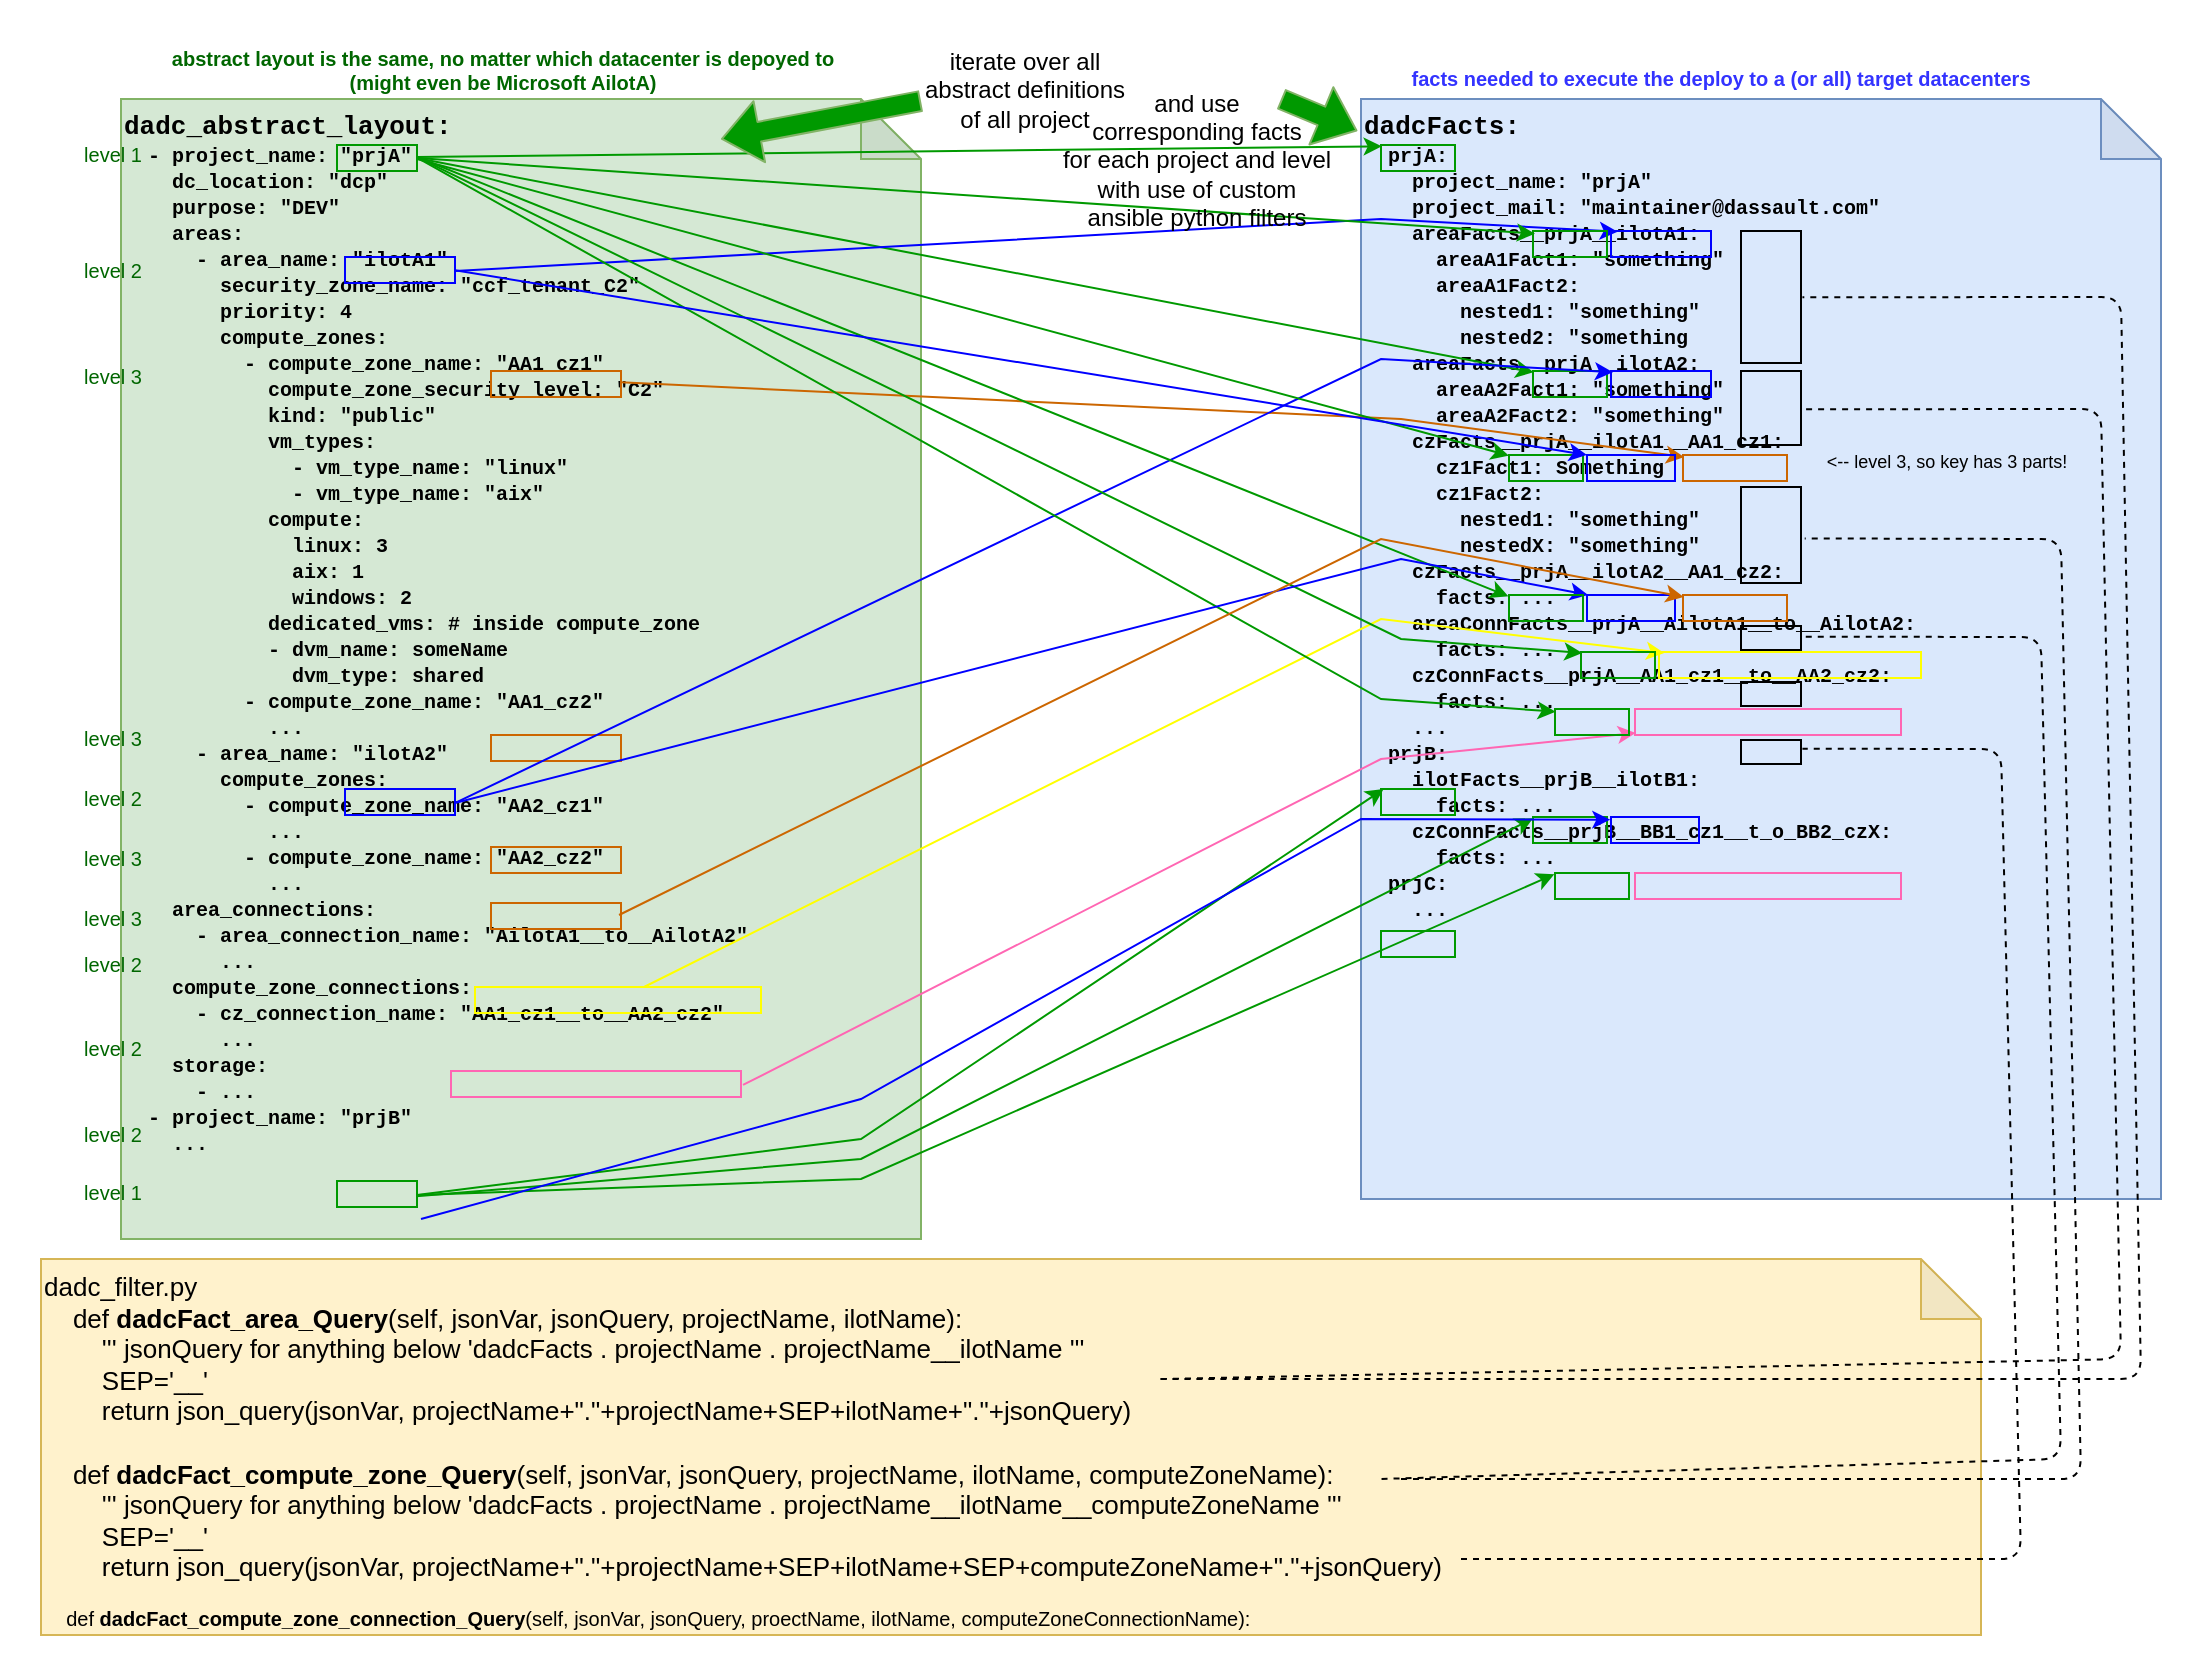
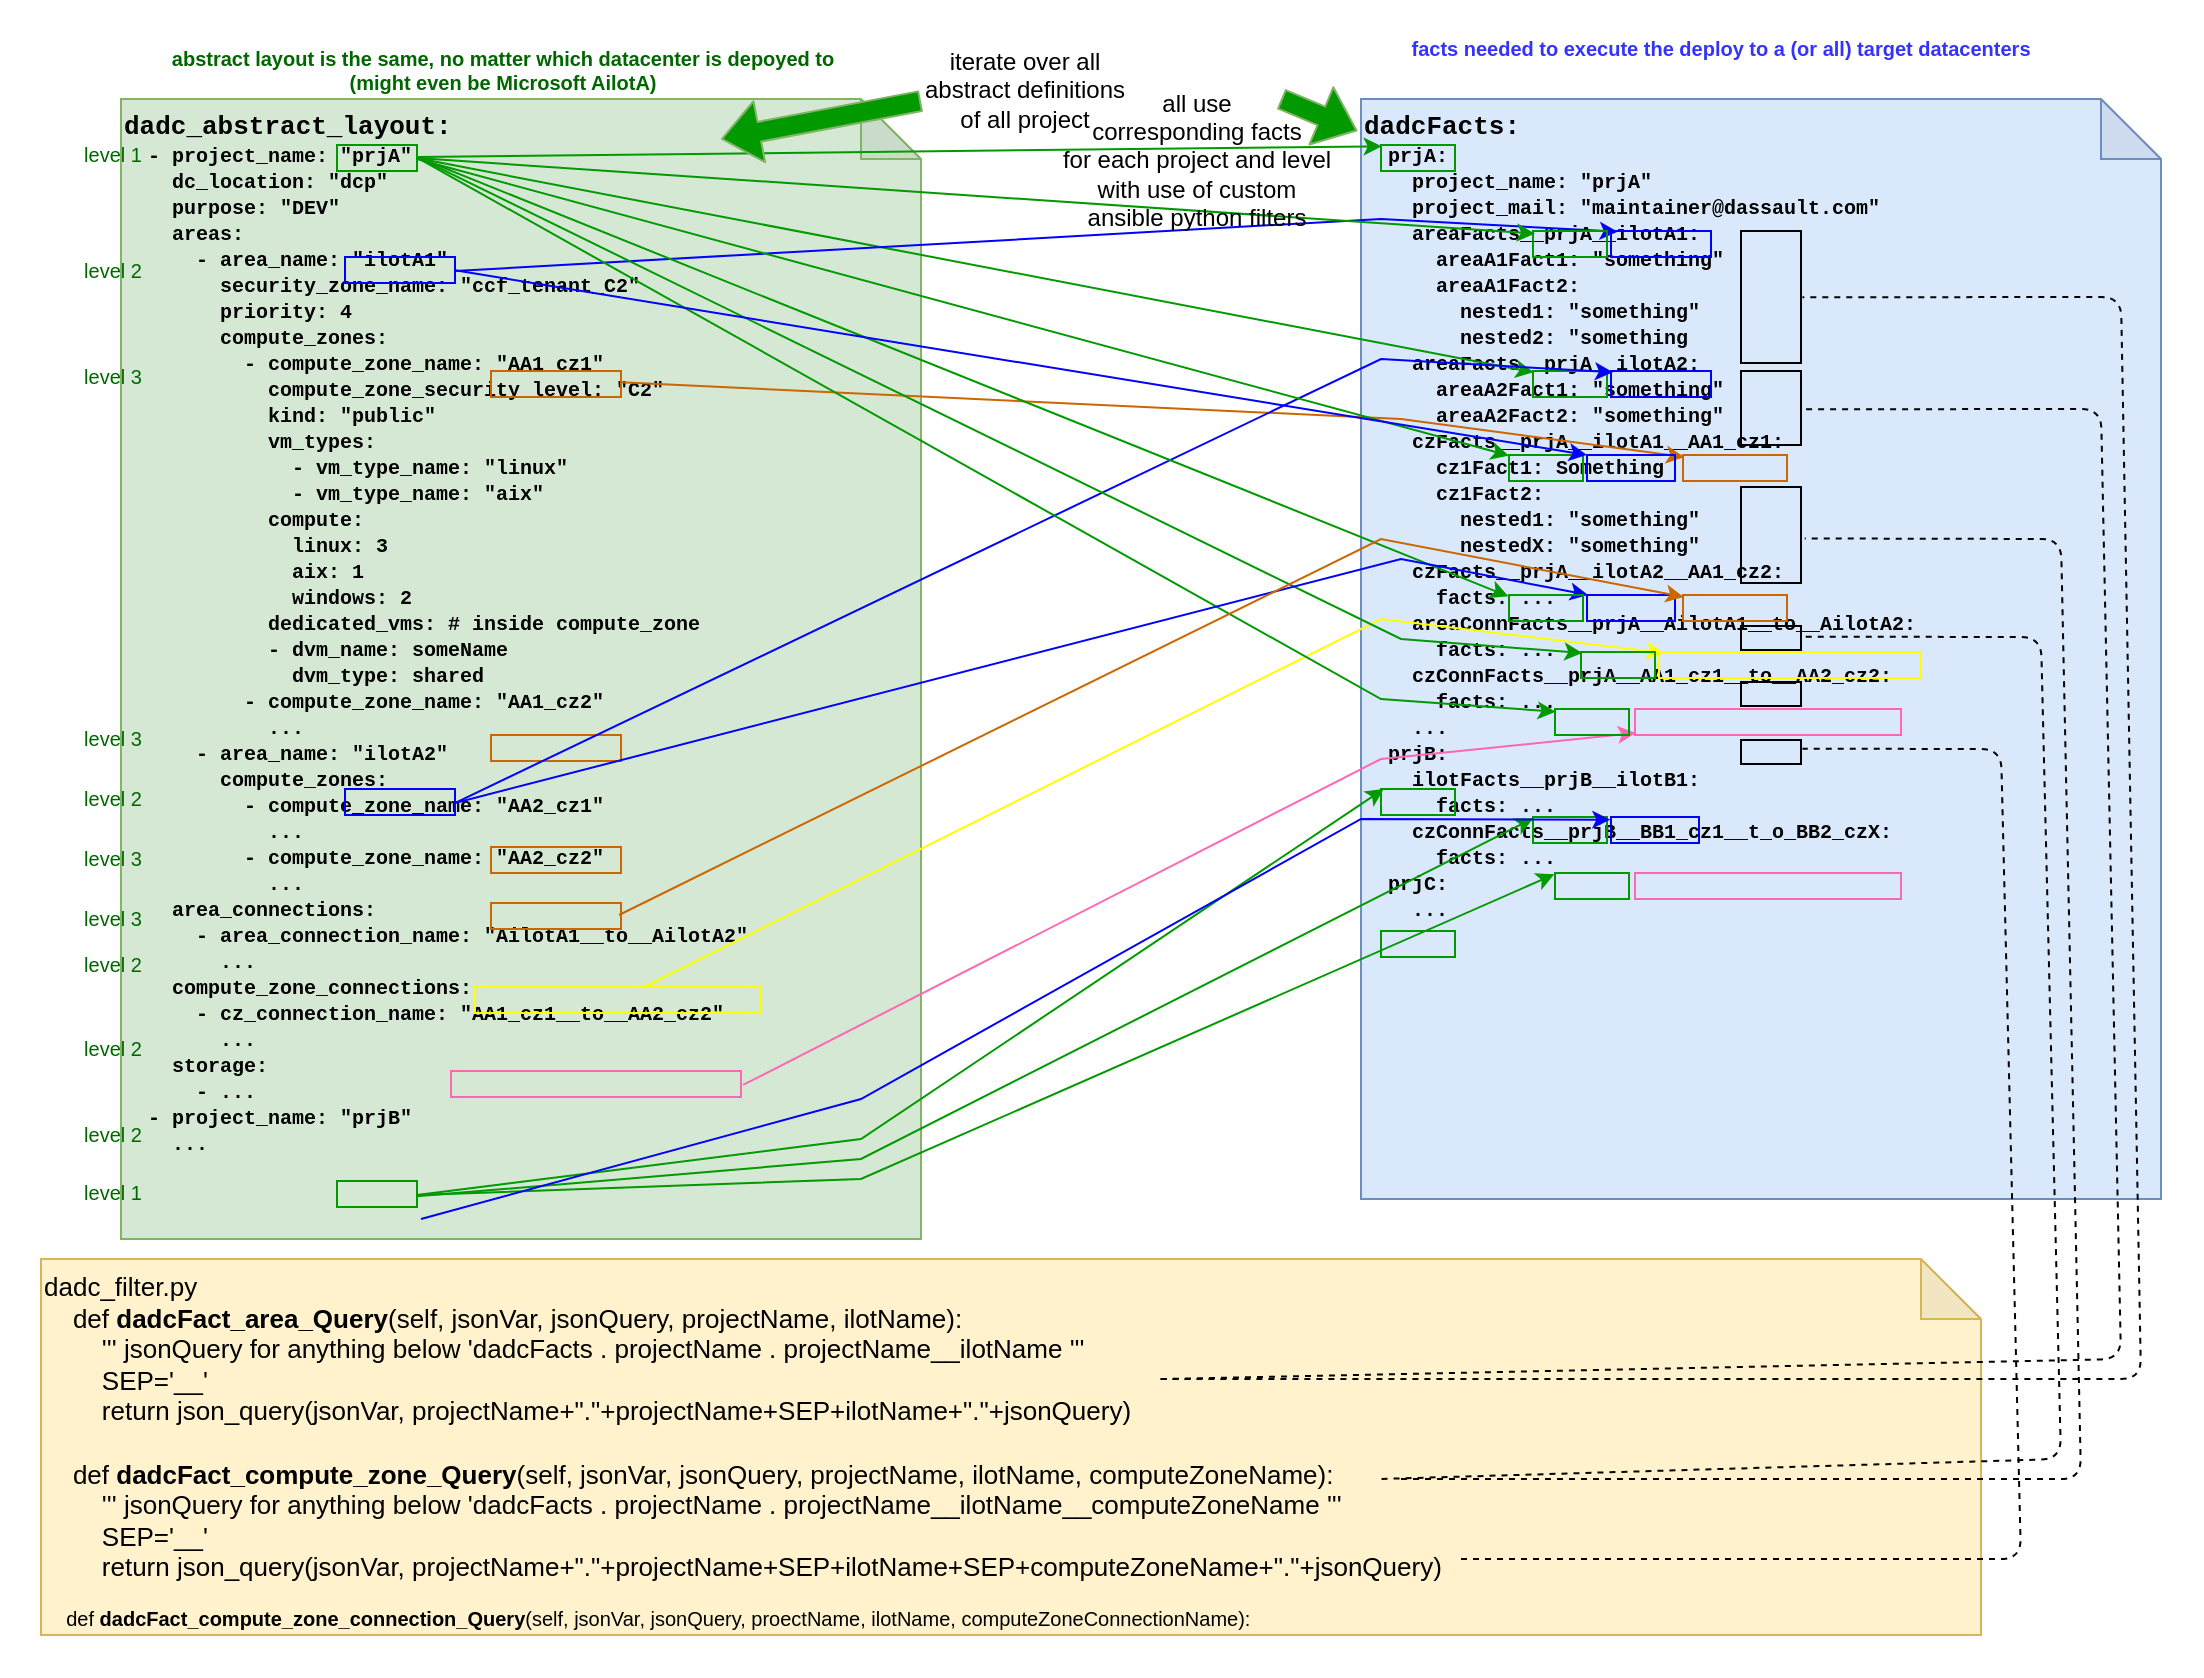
node "facts needed to execute the deploy to a (or all) target datacenters": moved (1721, 79) -> (1721, 49)
node "and use corresponding facts for each project and level with use of custom ansible python filters": label "and use corresponding facts for each project and level with use of custom ansible python filters" -> "all use corresponding facts for each project and level with use of custom ansible python filters"
node "<-- level 3, so key has 3 parts!": removed
